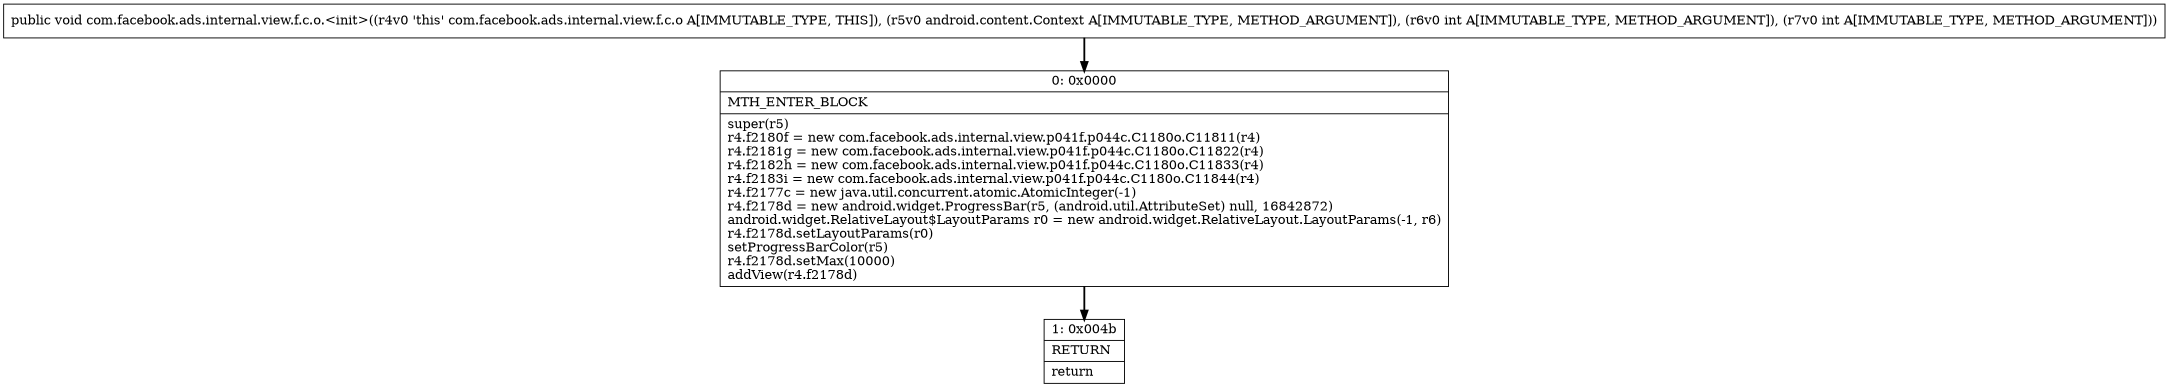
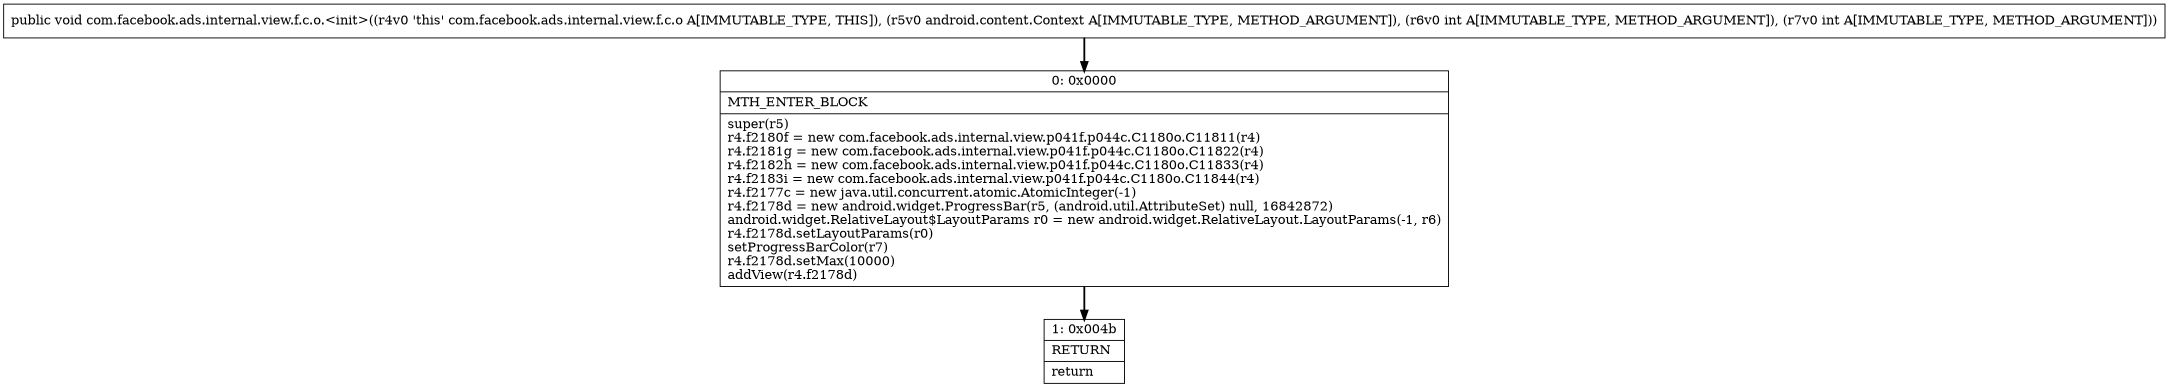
node "0: 0x0000": text "setProgressBarColor(r5)" -> "setProgressBarColor(r7)"
